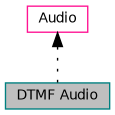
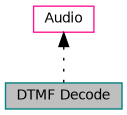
node "DTMF Audio": label "DTMF Audio" -> "DTMF Decode"
